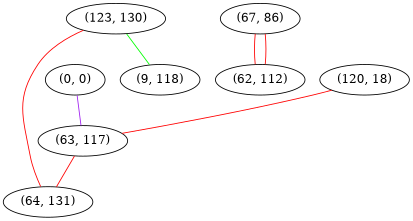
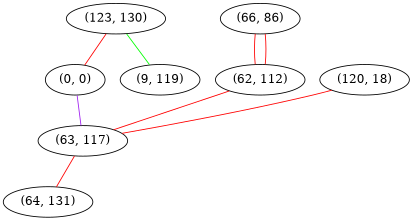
node "(67, 86)": label "(67, 86)" -> "(66, 86)"
node "(9, 118)": label "(9, 118)" -> "(9, 119)"
edge "(123, 130)" -- "(64, 131)": now "(123, 130)" -- "(0, 0)"
edge "(62, 112)" -- "(63, 117)": added
